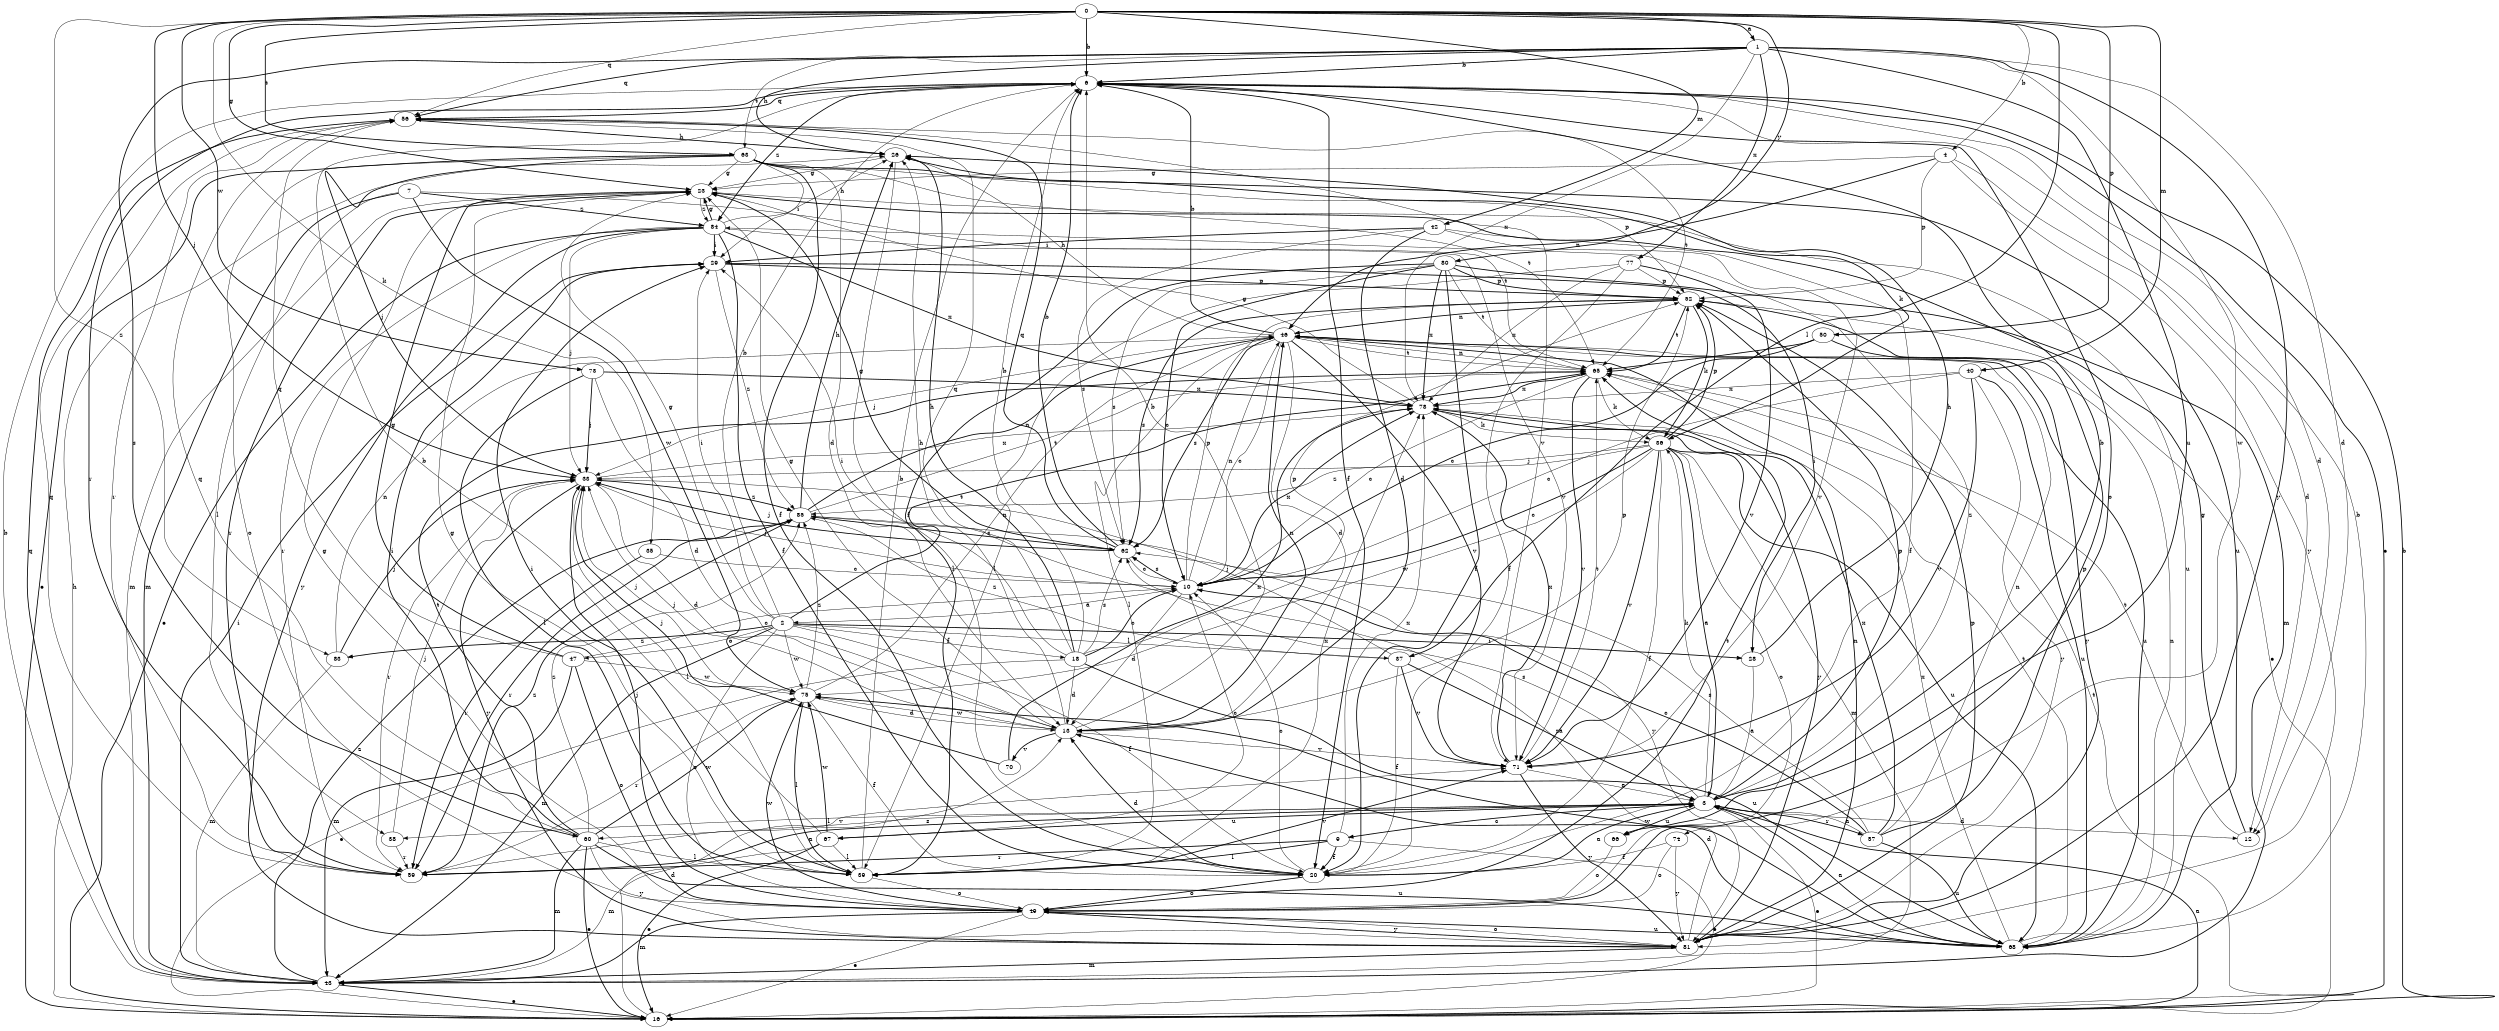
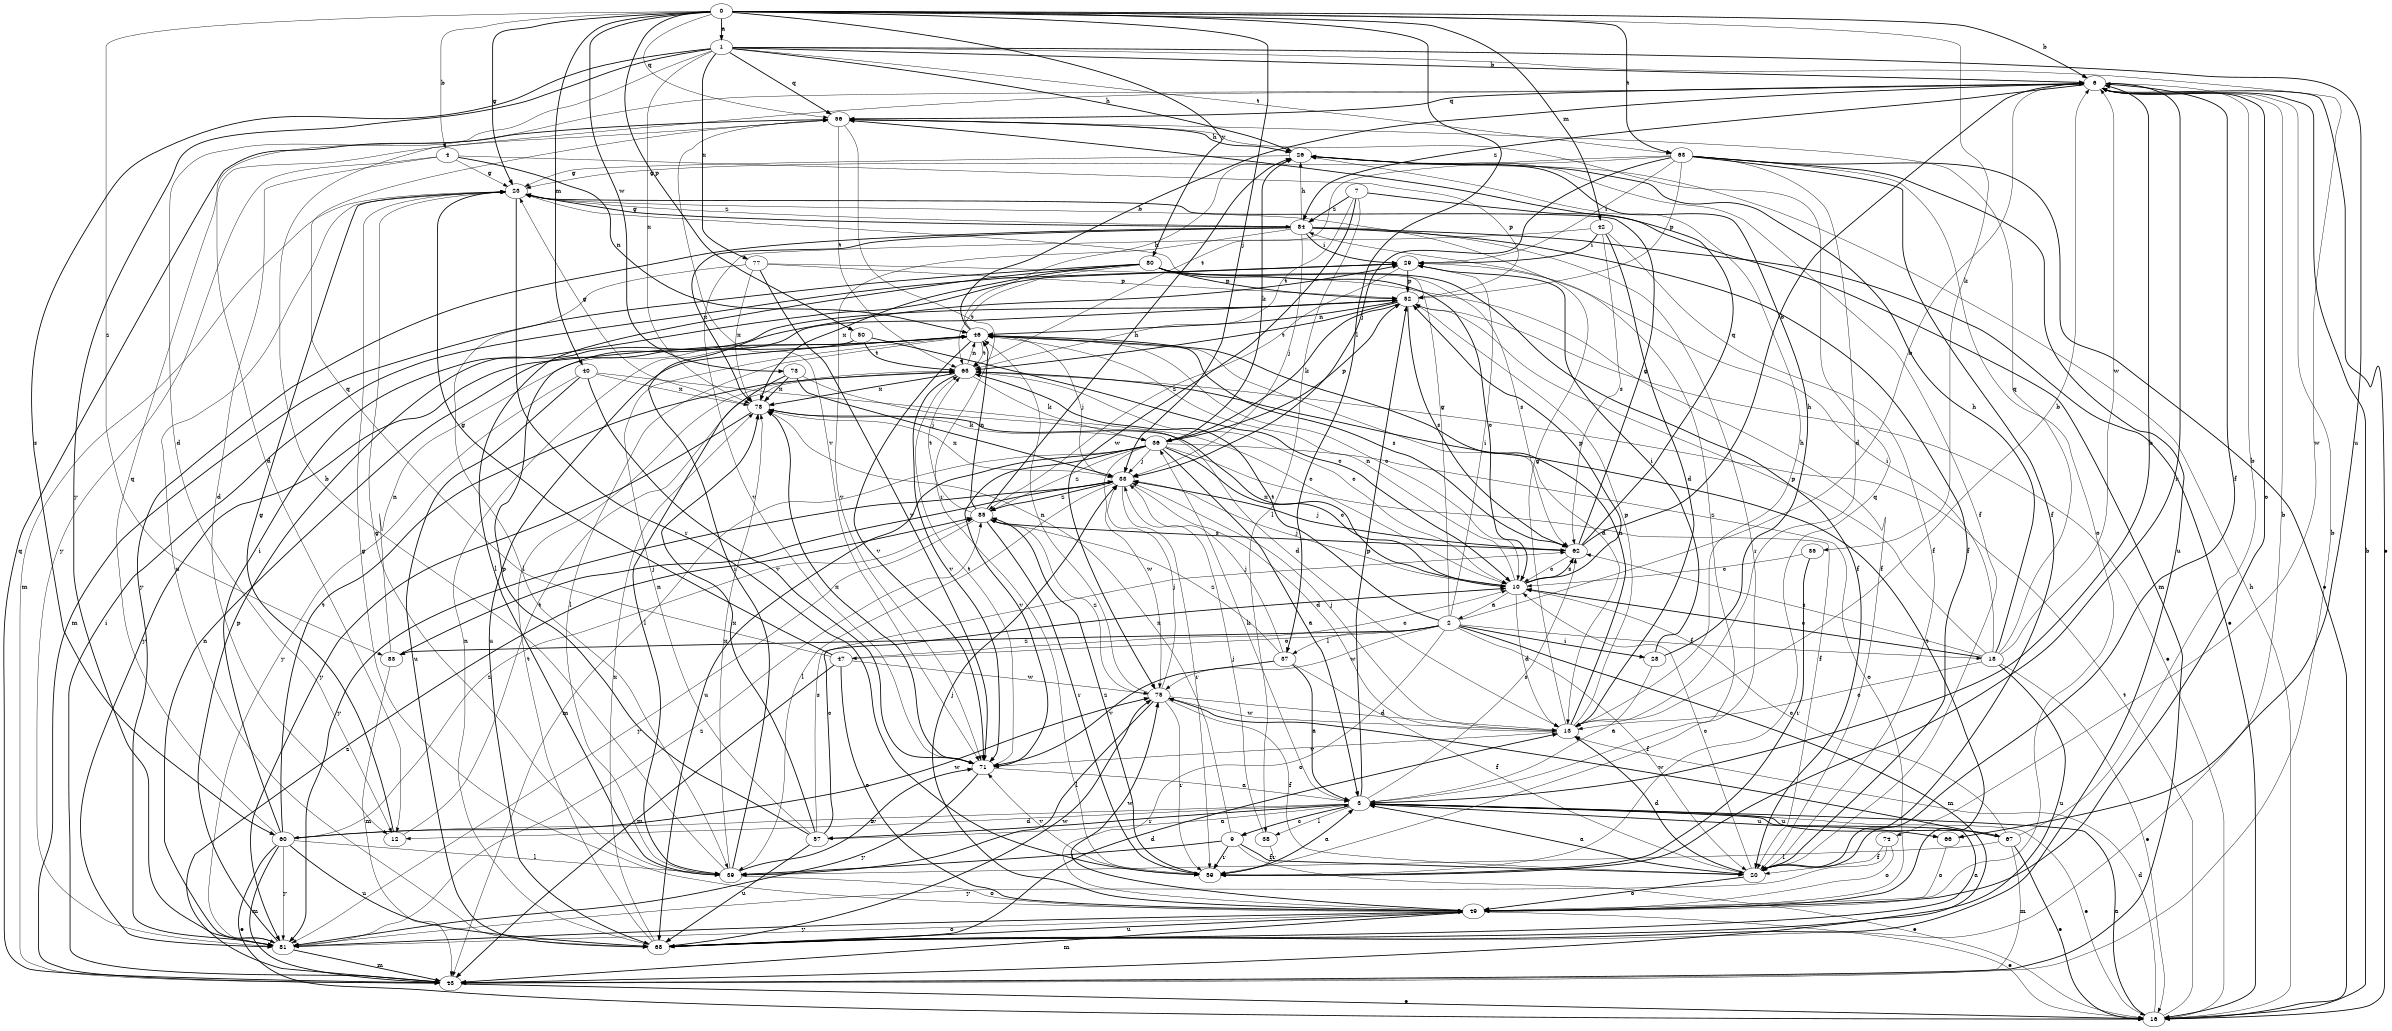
edge "29" -> "28": reversed
edge "10" -> "52": style solid -> bold
edge "18" -> "6": label "b" -> "w"
edge "18" -> "13": label "d" -> "c"
node "70": removed
